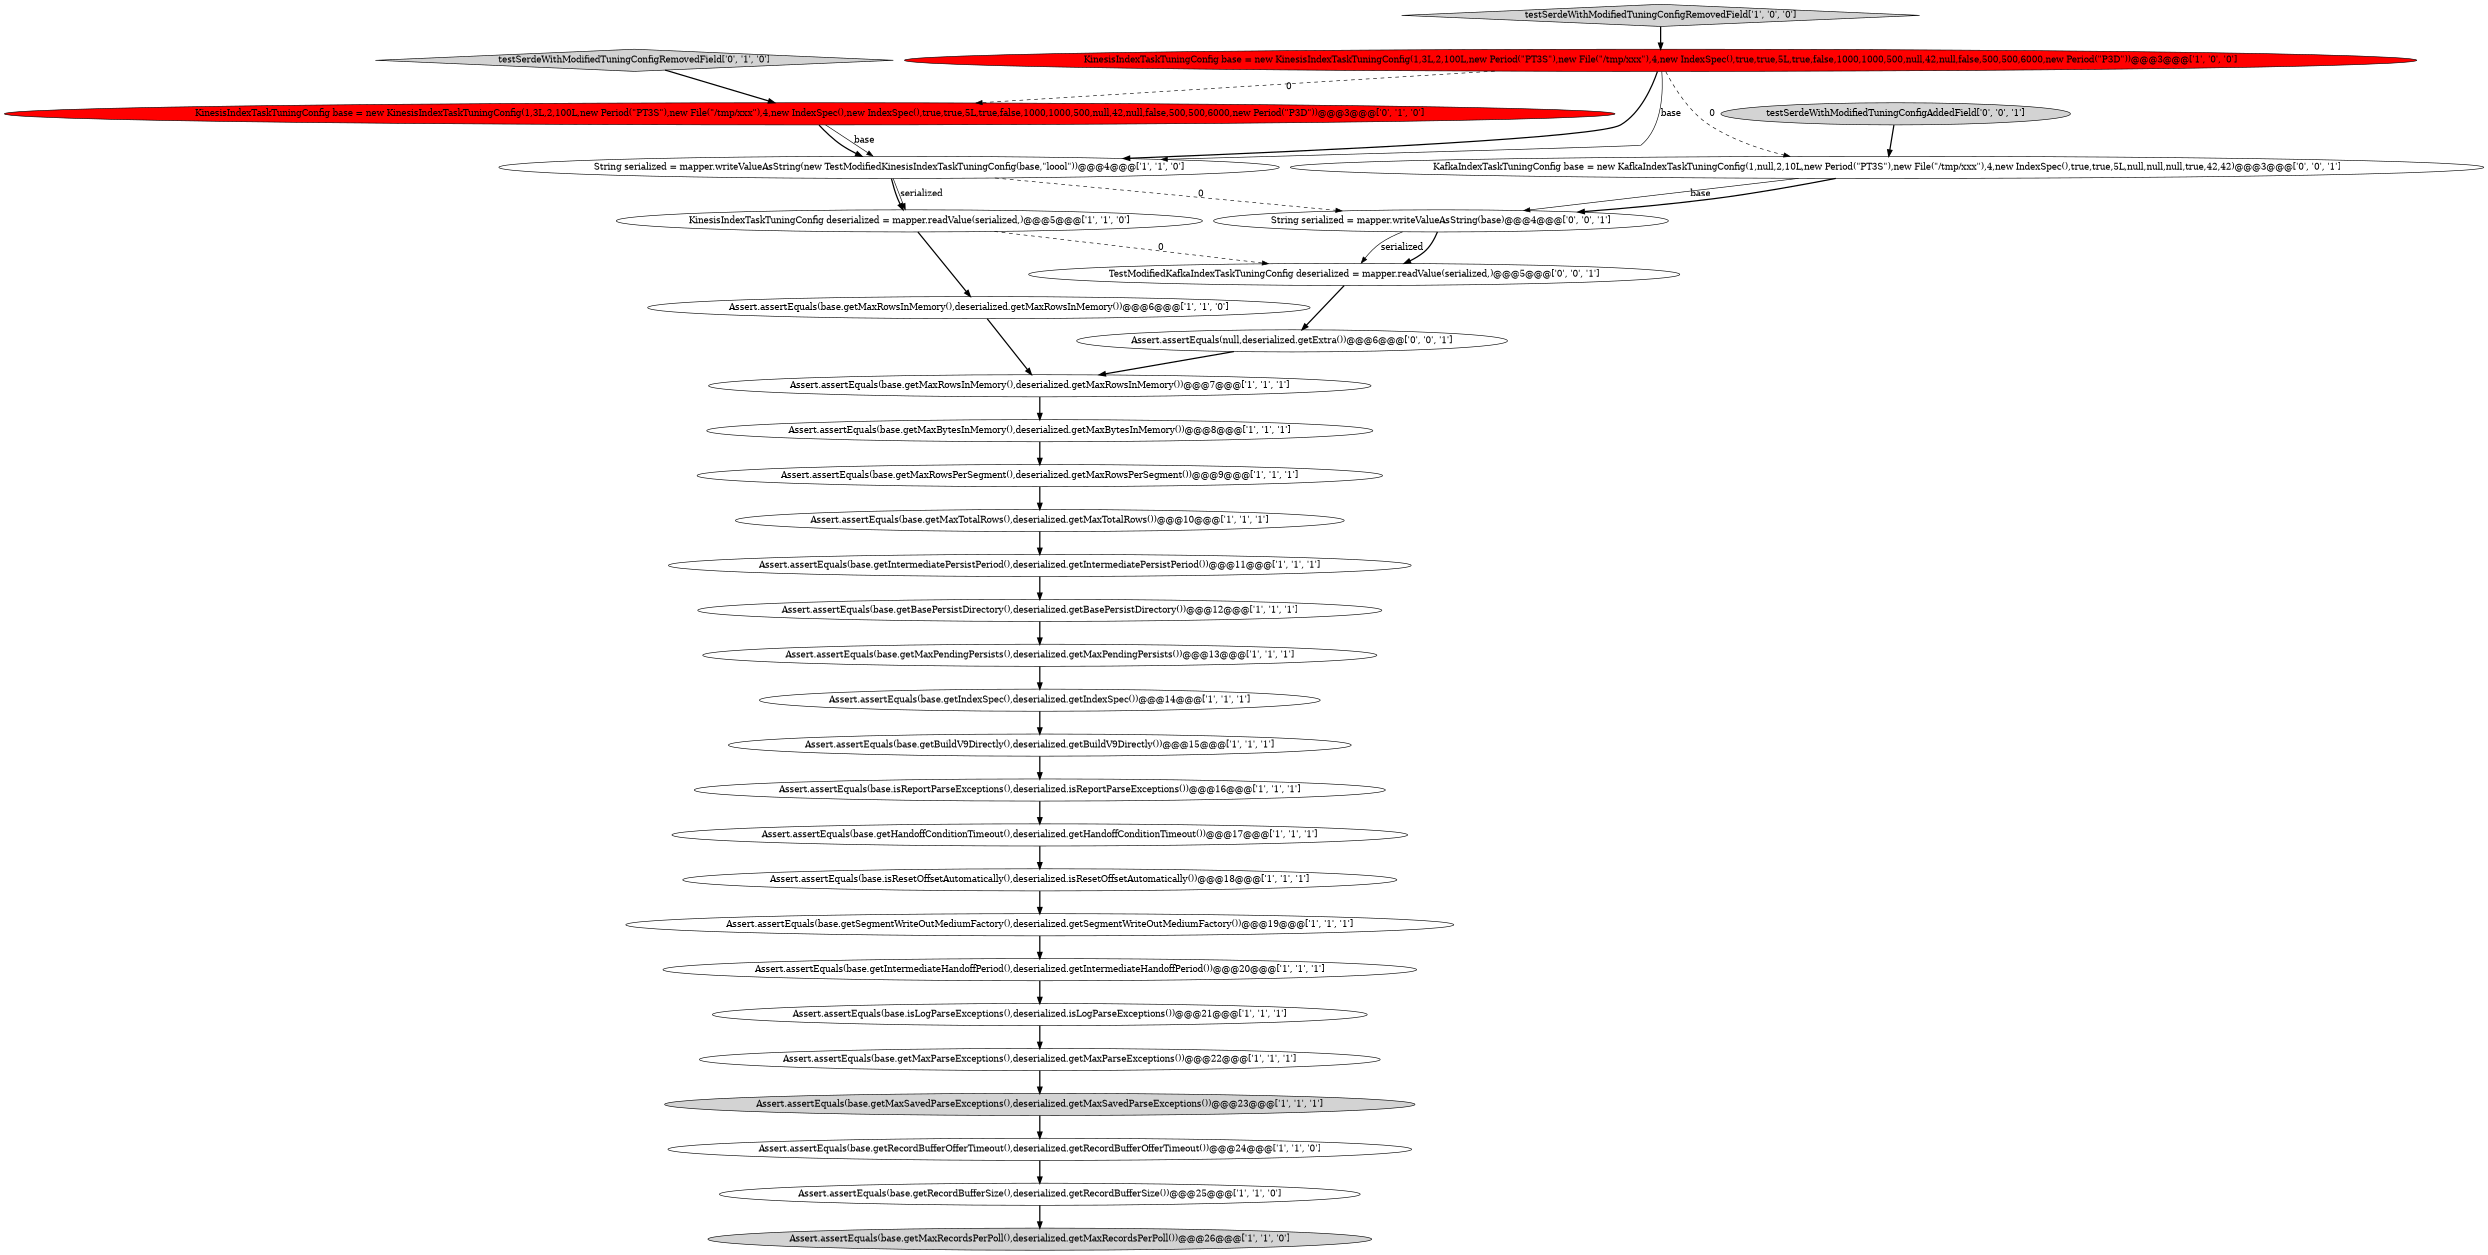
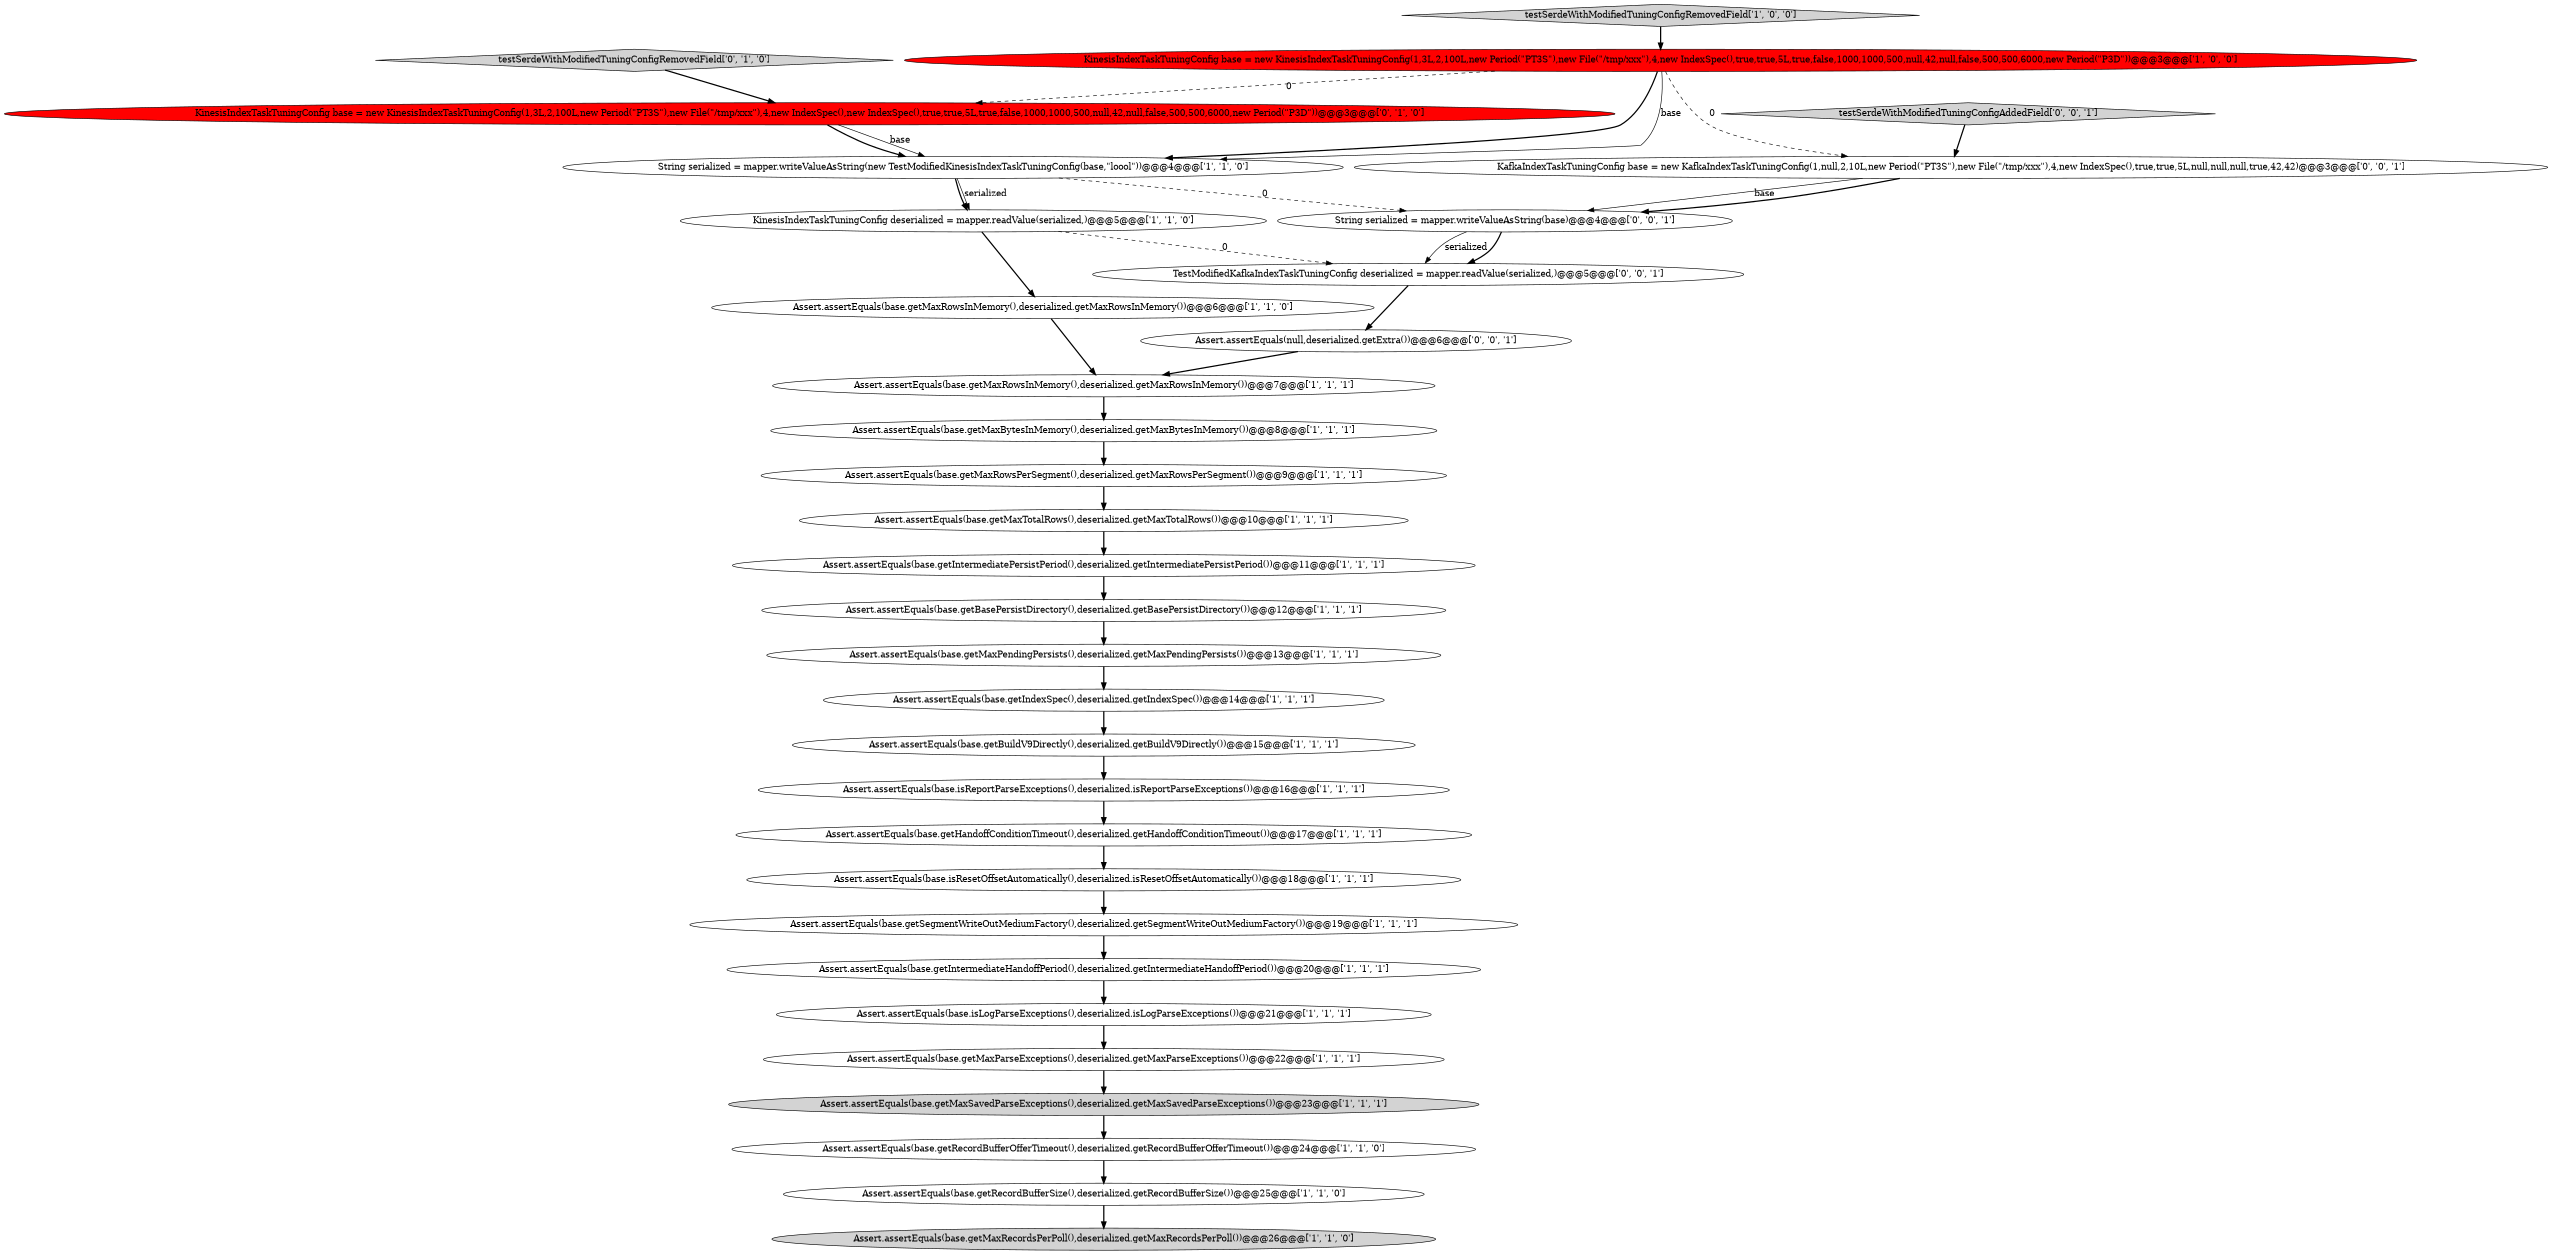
node "testSerdeWithModifiedTuningConfigAddedField['0', '0', '1']": shape ellipse -> diamond
